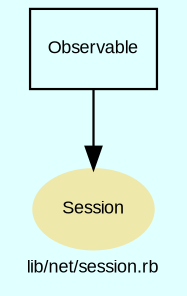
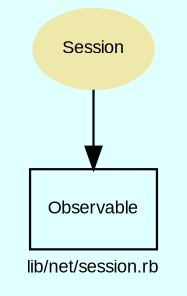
edge "Observable" -> "Session": reversed
